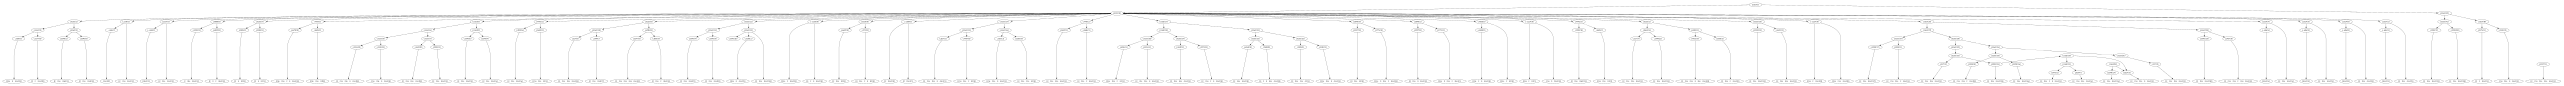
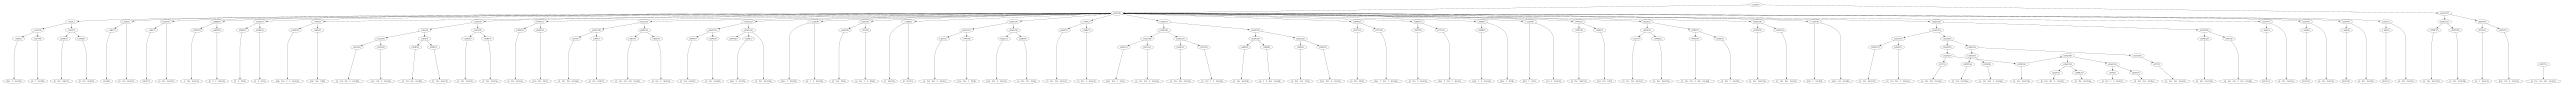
edge "L5163(30)" -> "L2214(3)": now "L5163(30)" -> "L5163(32)"
